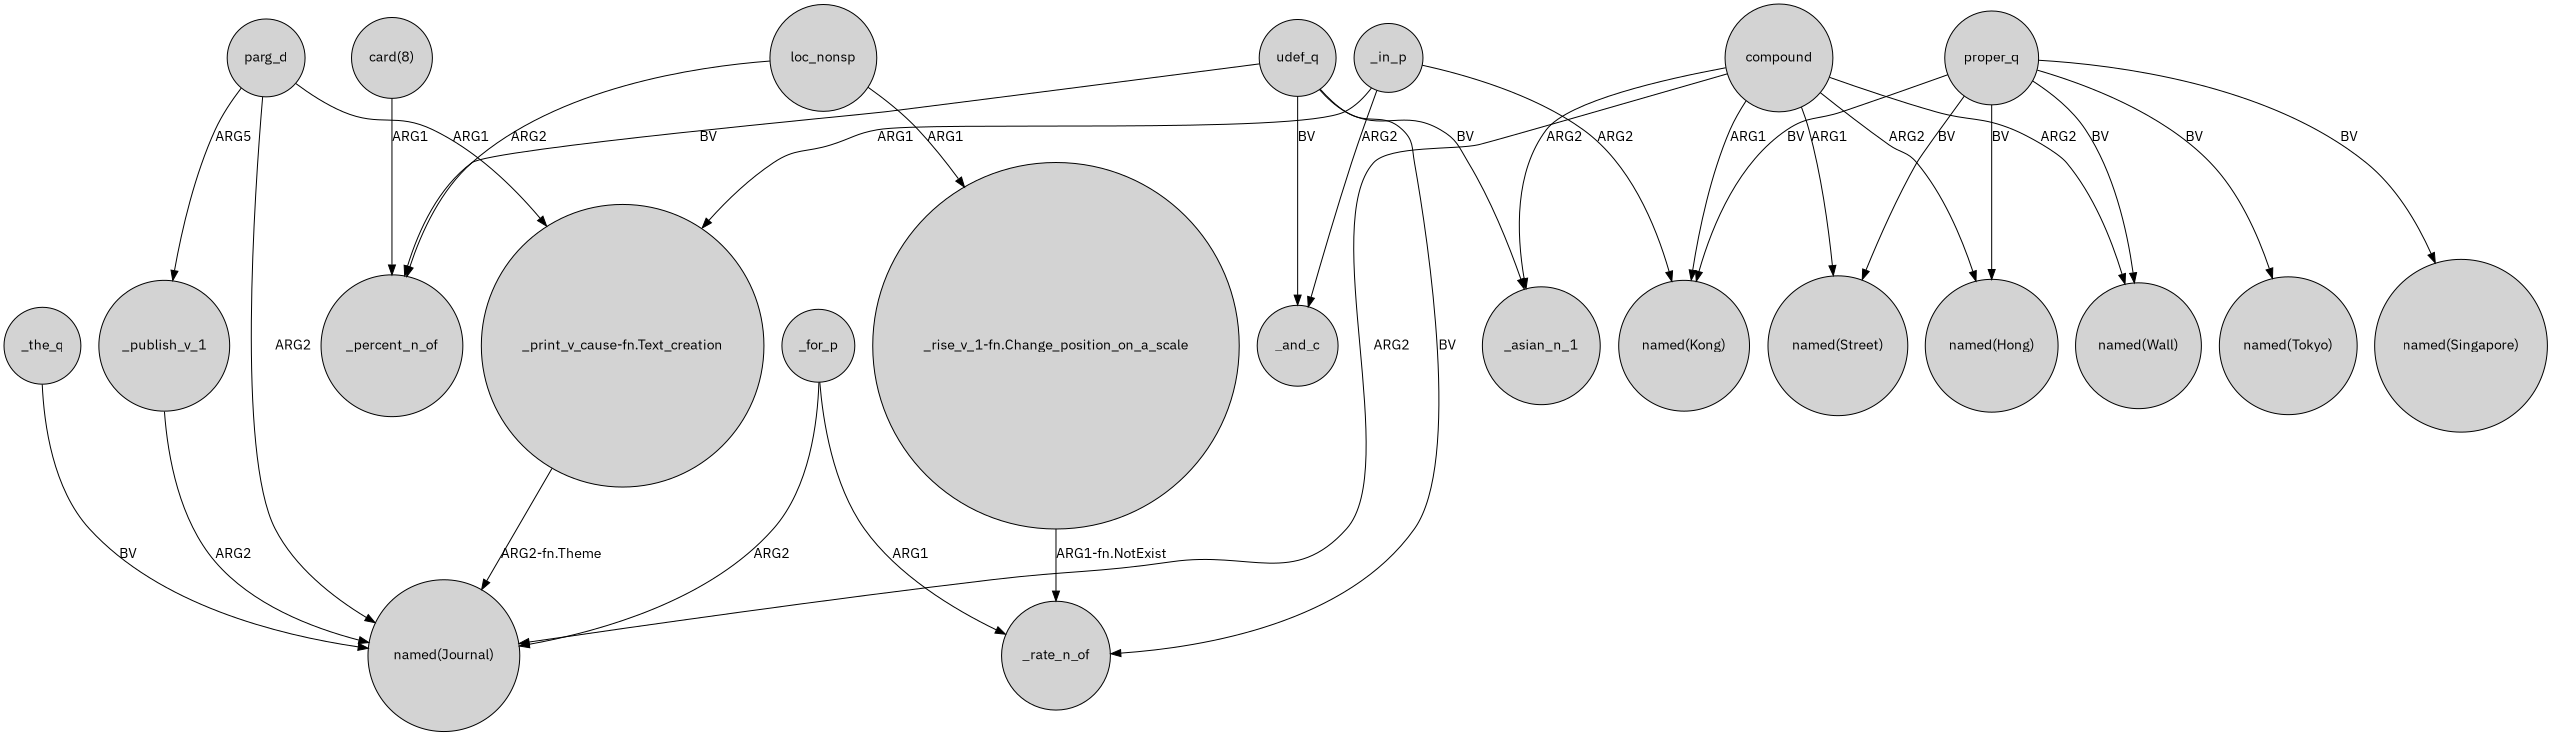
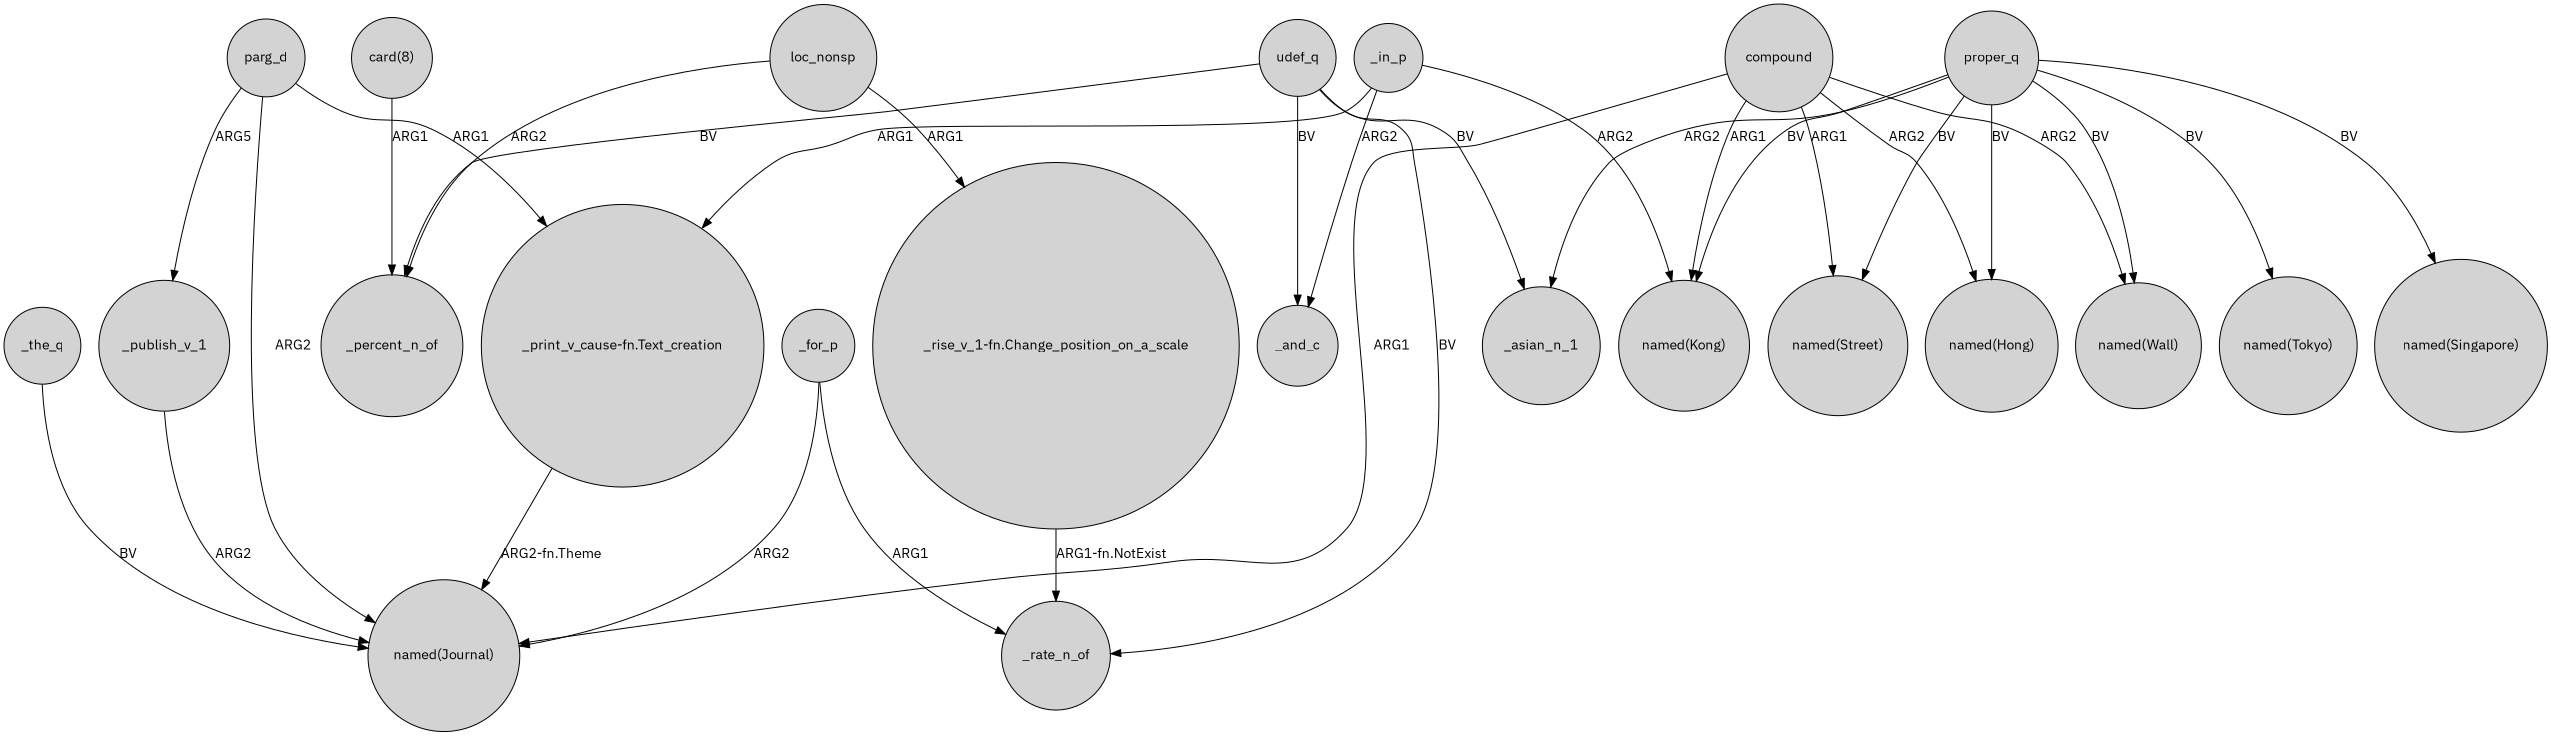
edge "compound" -> "_asian_n_1": now "proper_q" -> "_asian_n_1"
edge "compound" -> "named(Journal)": label "ARG2" -> "ARG1"
